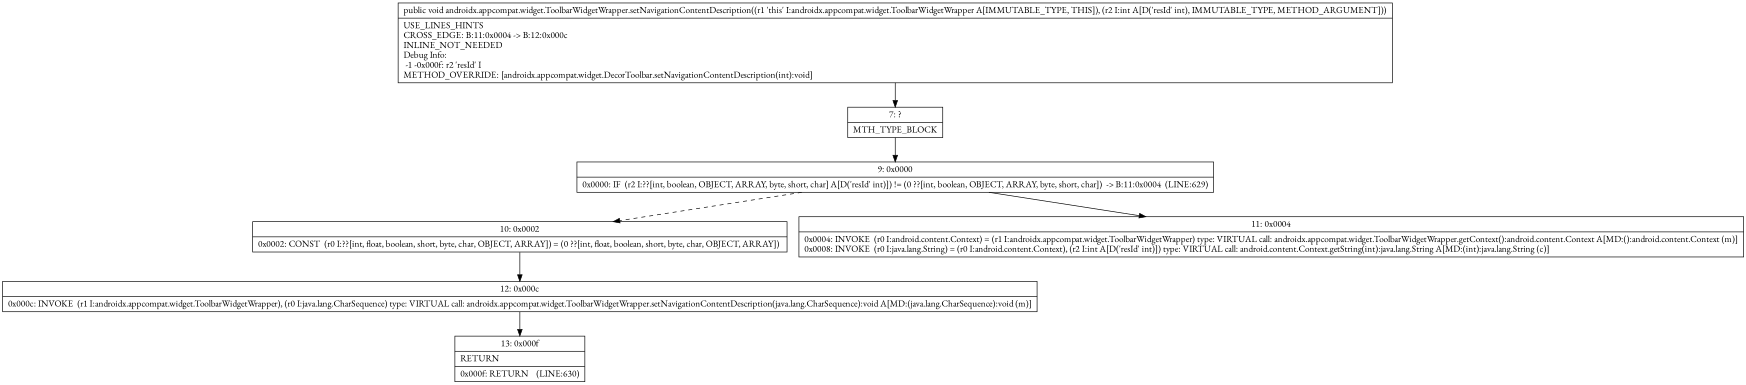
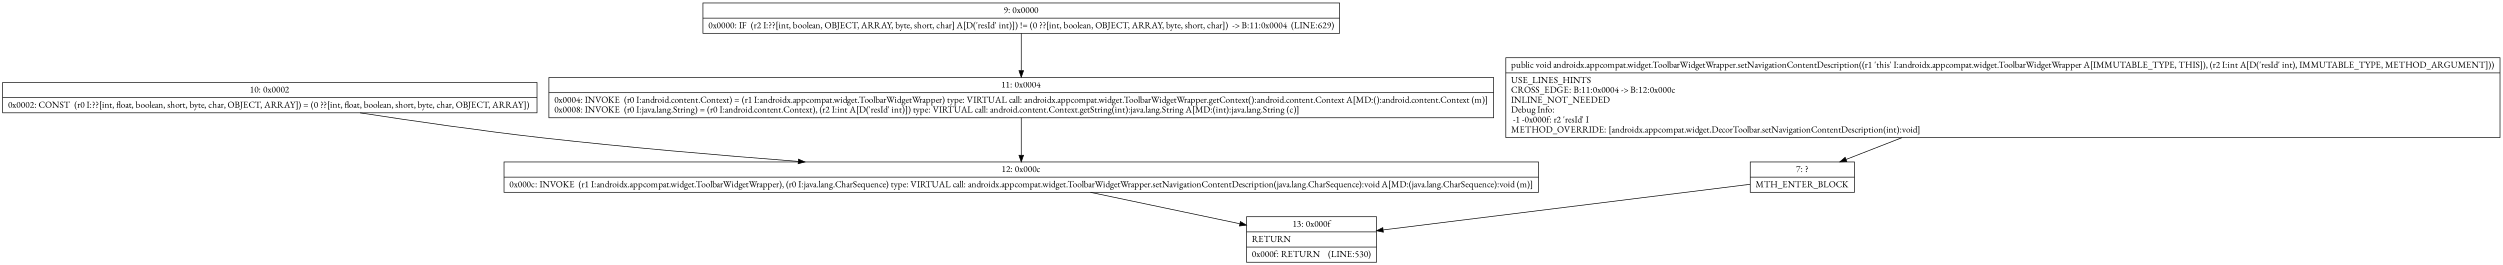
node "7: ?": text "MTH_TYPE_BLOCK" -> "MTH_ENTER_BLOCK"
edge "11: 0x0004" -> "12: 0x000c": added
edge "7: ?" -> "9: 0x0000": now "7: ?" -> "13: 0x000f"
edge "9: 0x0000" -> "10: 0x0002": removed
node "13: 0x000f": text "0x000f: RETURN    (LINE:630)" -> "0x000f: RETURN    (LINE:530)"
